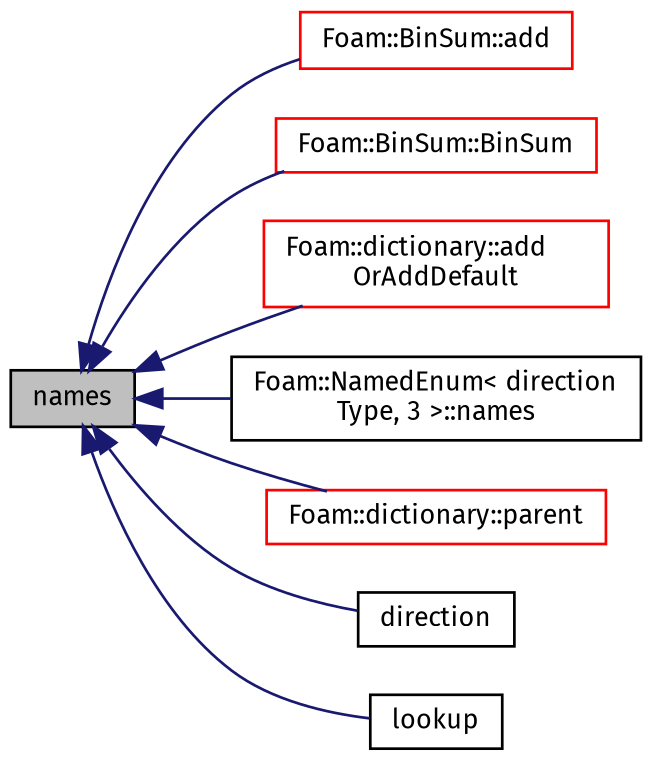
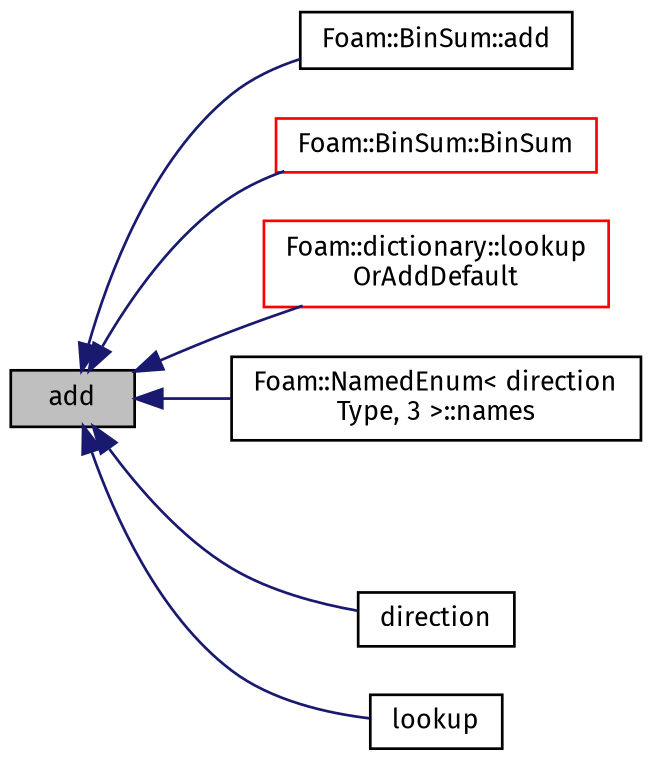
node "Foam::BinSum::add": color red -> black
node "Foam::dictionary::add OrAddDefault": label "Foam::dictionary::add OrAddDefault" -> "Foam::dictionary::lookup OrAddDefault"
node "names": label "names" -> "add"
node "Foam::dictionary::parent": removed
